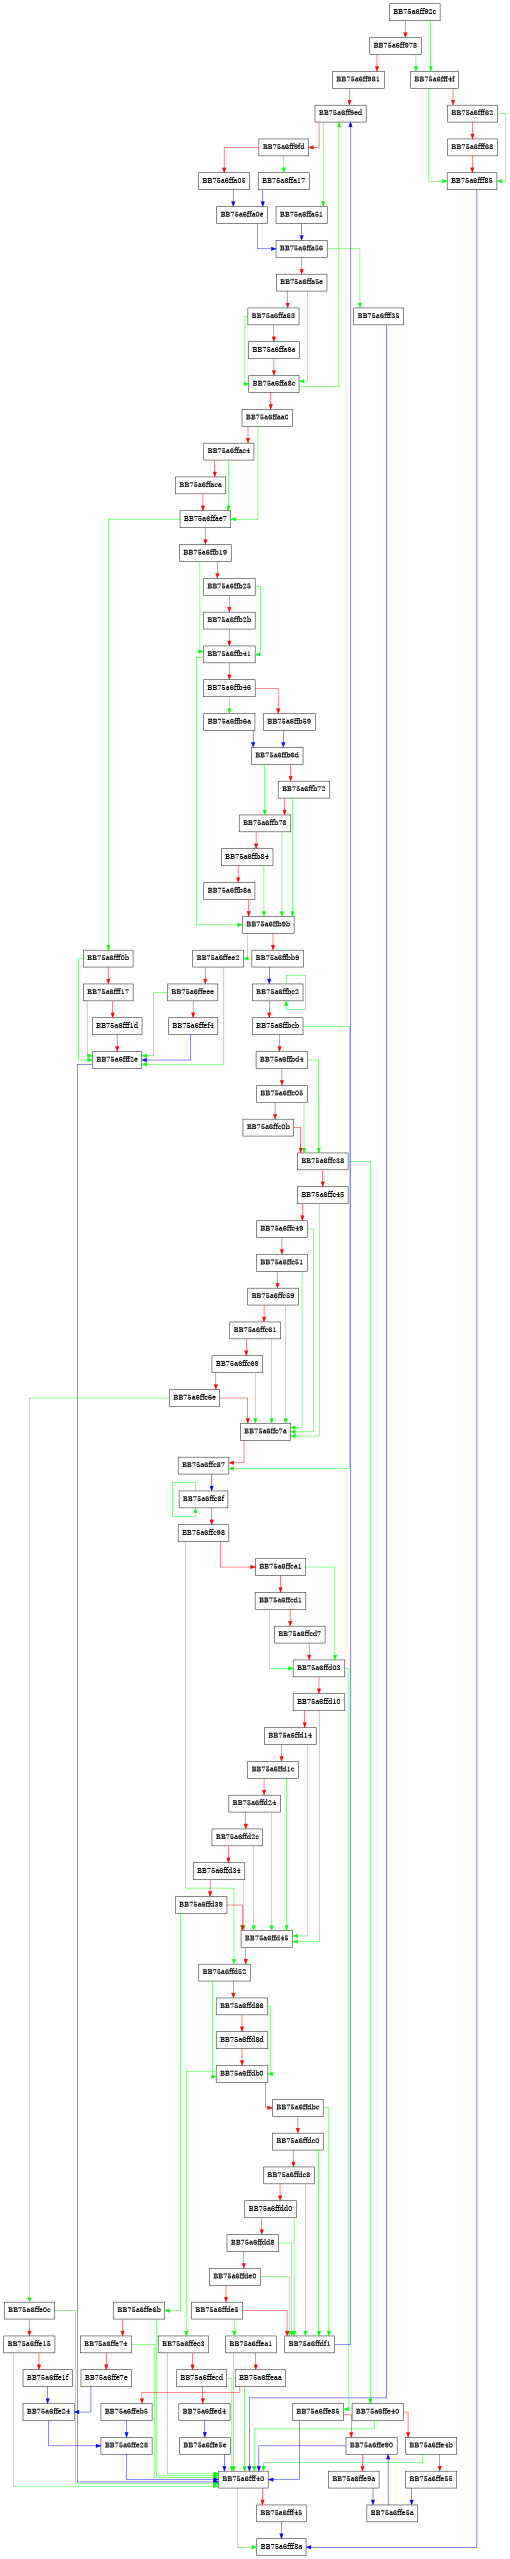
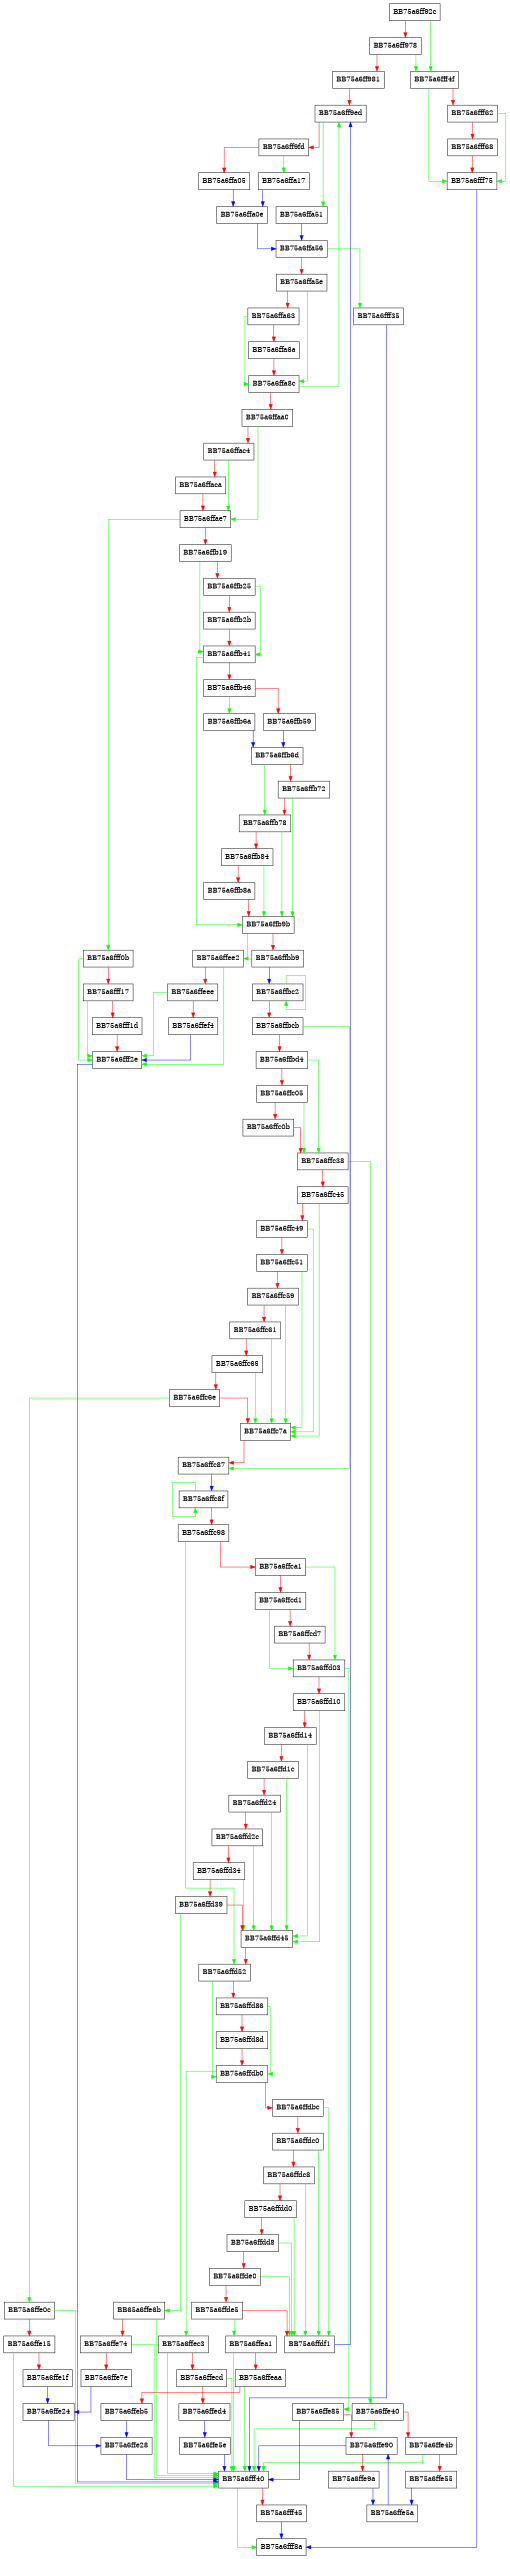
node "BB75a6fff85": label "BB75a6fff85" -> "BB75a6fff75"
node "BB75a6ffe6b": label "BB75a6ffe6b" -> "BB65a6ffe6b"
